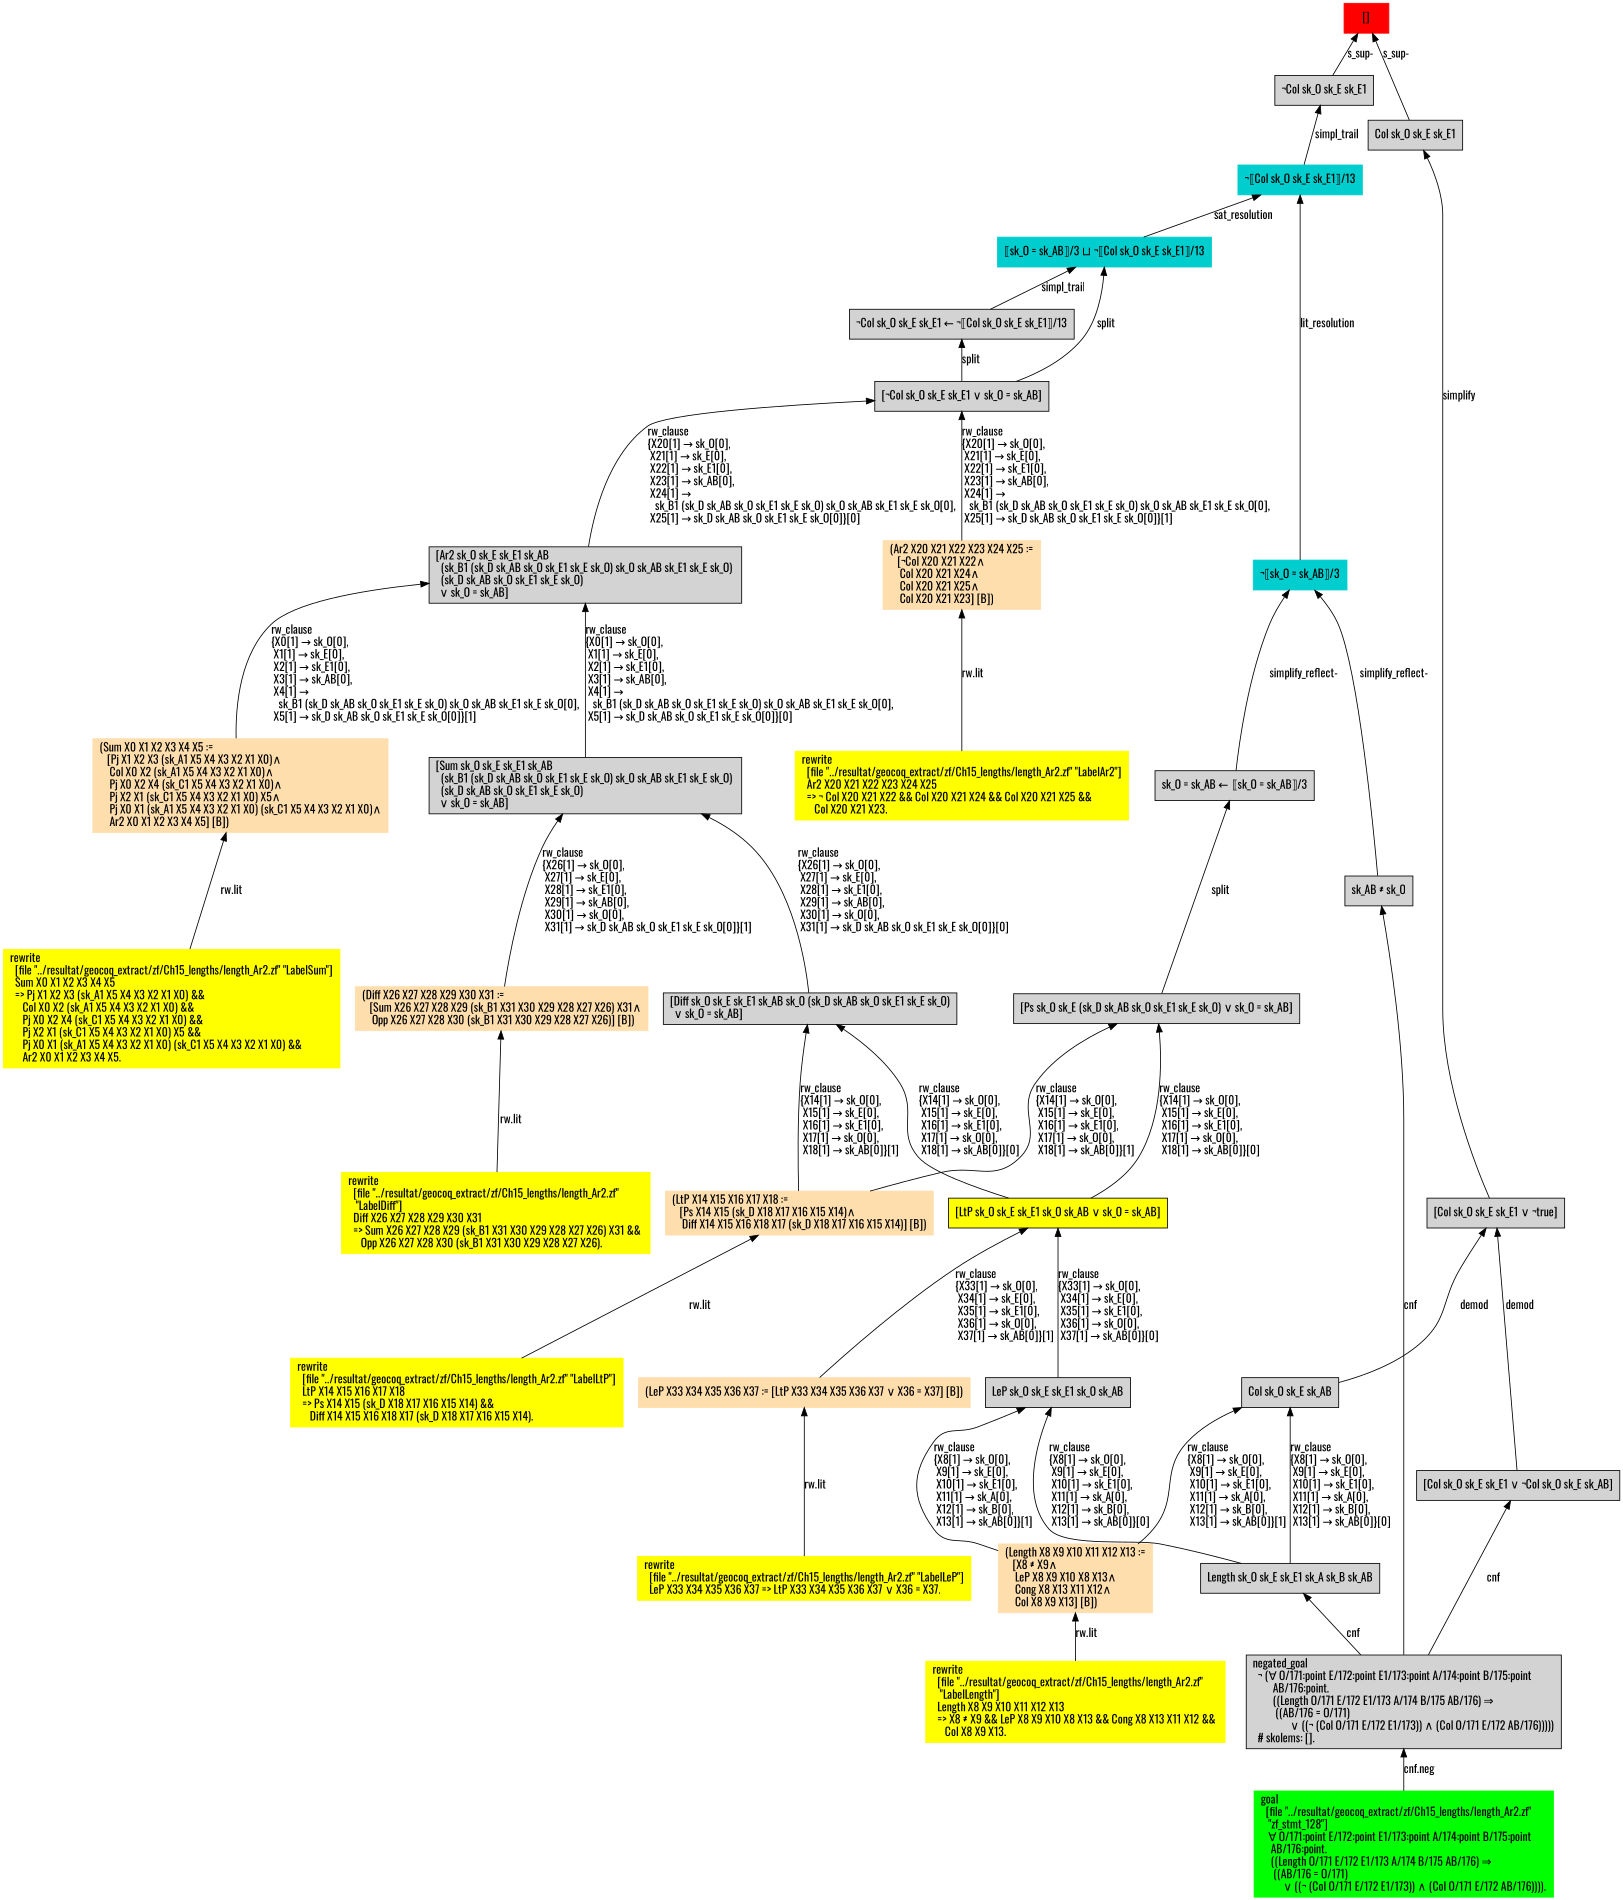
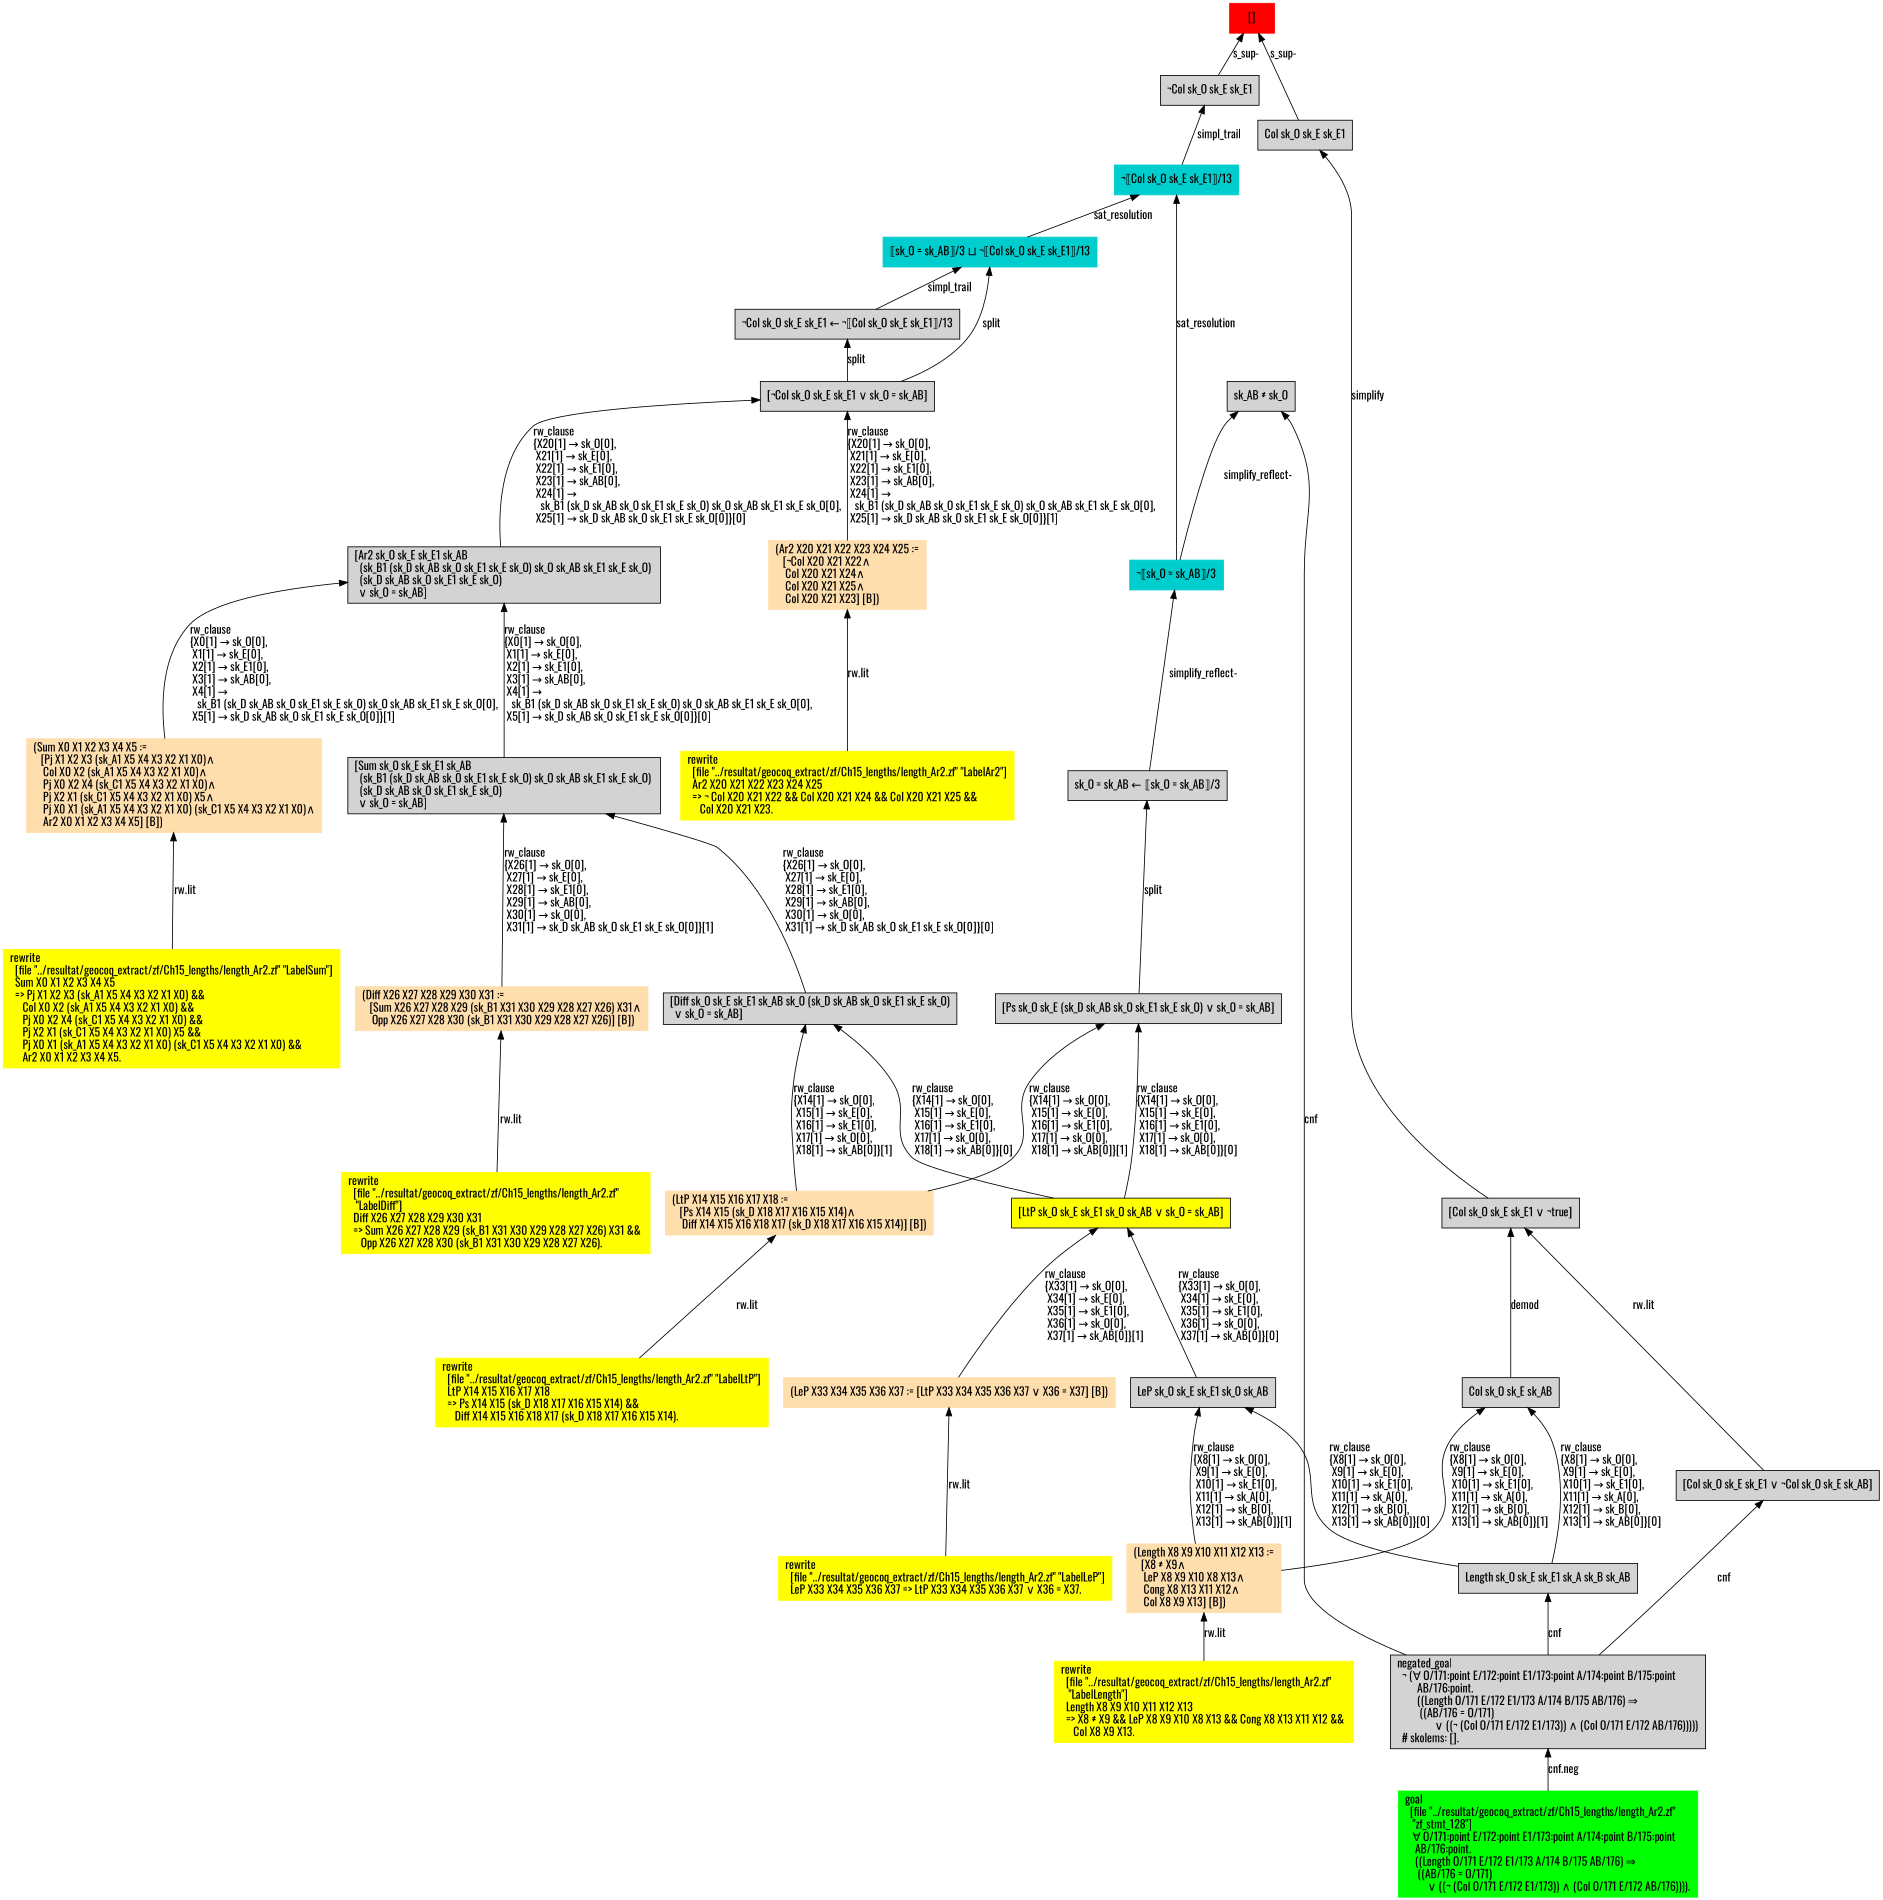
edge "¬⟦sk_O = sk_AB⟧/3" -> "¬⟦Col sk_O sk_E sk_E1⟧/13": label "lit_resolution" -> "sat_resolution"
edge "sk_AB ≠ sk_O" -> "¬⟦sk_O = sk_AB⟧/3": reversed
edge "[Col sk_O sk_E sk_E1 ∨ ¬Col sk_O sk_E sk_AB]" -> "[Col sk_O sk_E sk_E1 ∨ ¬true]": label "demod" -> "rw.lit"
